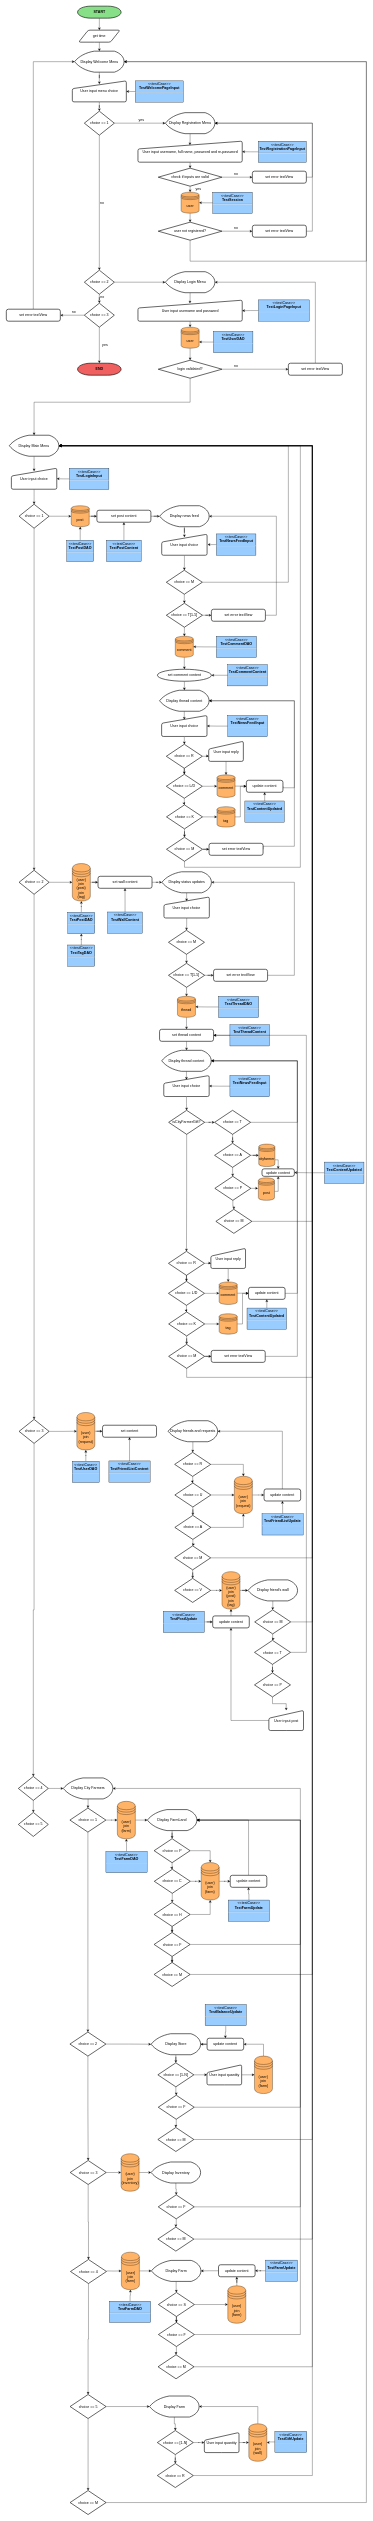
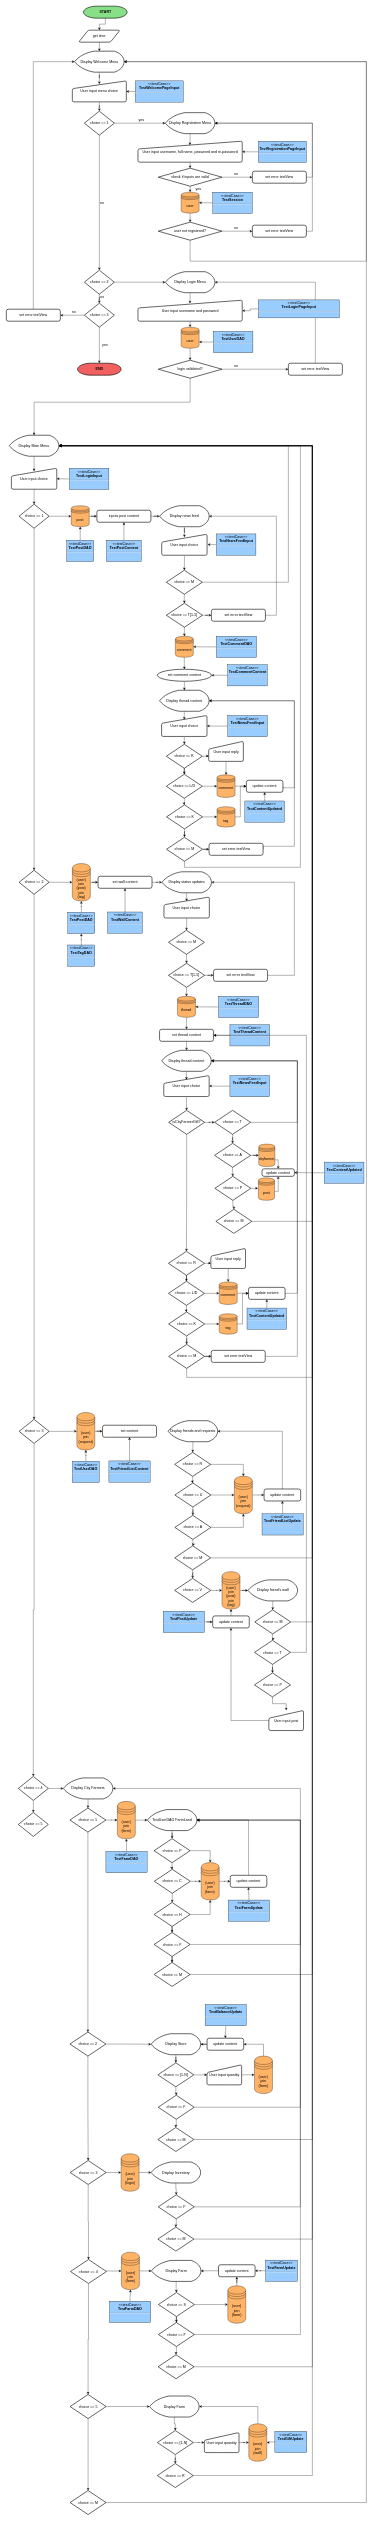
node "START": moved (99, 12) -> (105, 12)
node "<<testCase>> TestLoginPageInput": size 51x21 -> 81x18
node "set post content": label "set post content" -> "inputs post content"
node "Display FarmLand": label "Display FarmLand" -> "TestUserDAO FarmLand"
node "(user) join (inventory)": label "(user) join (inventory)" -> "(user) join (login)"
